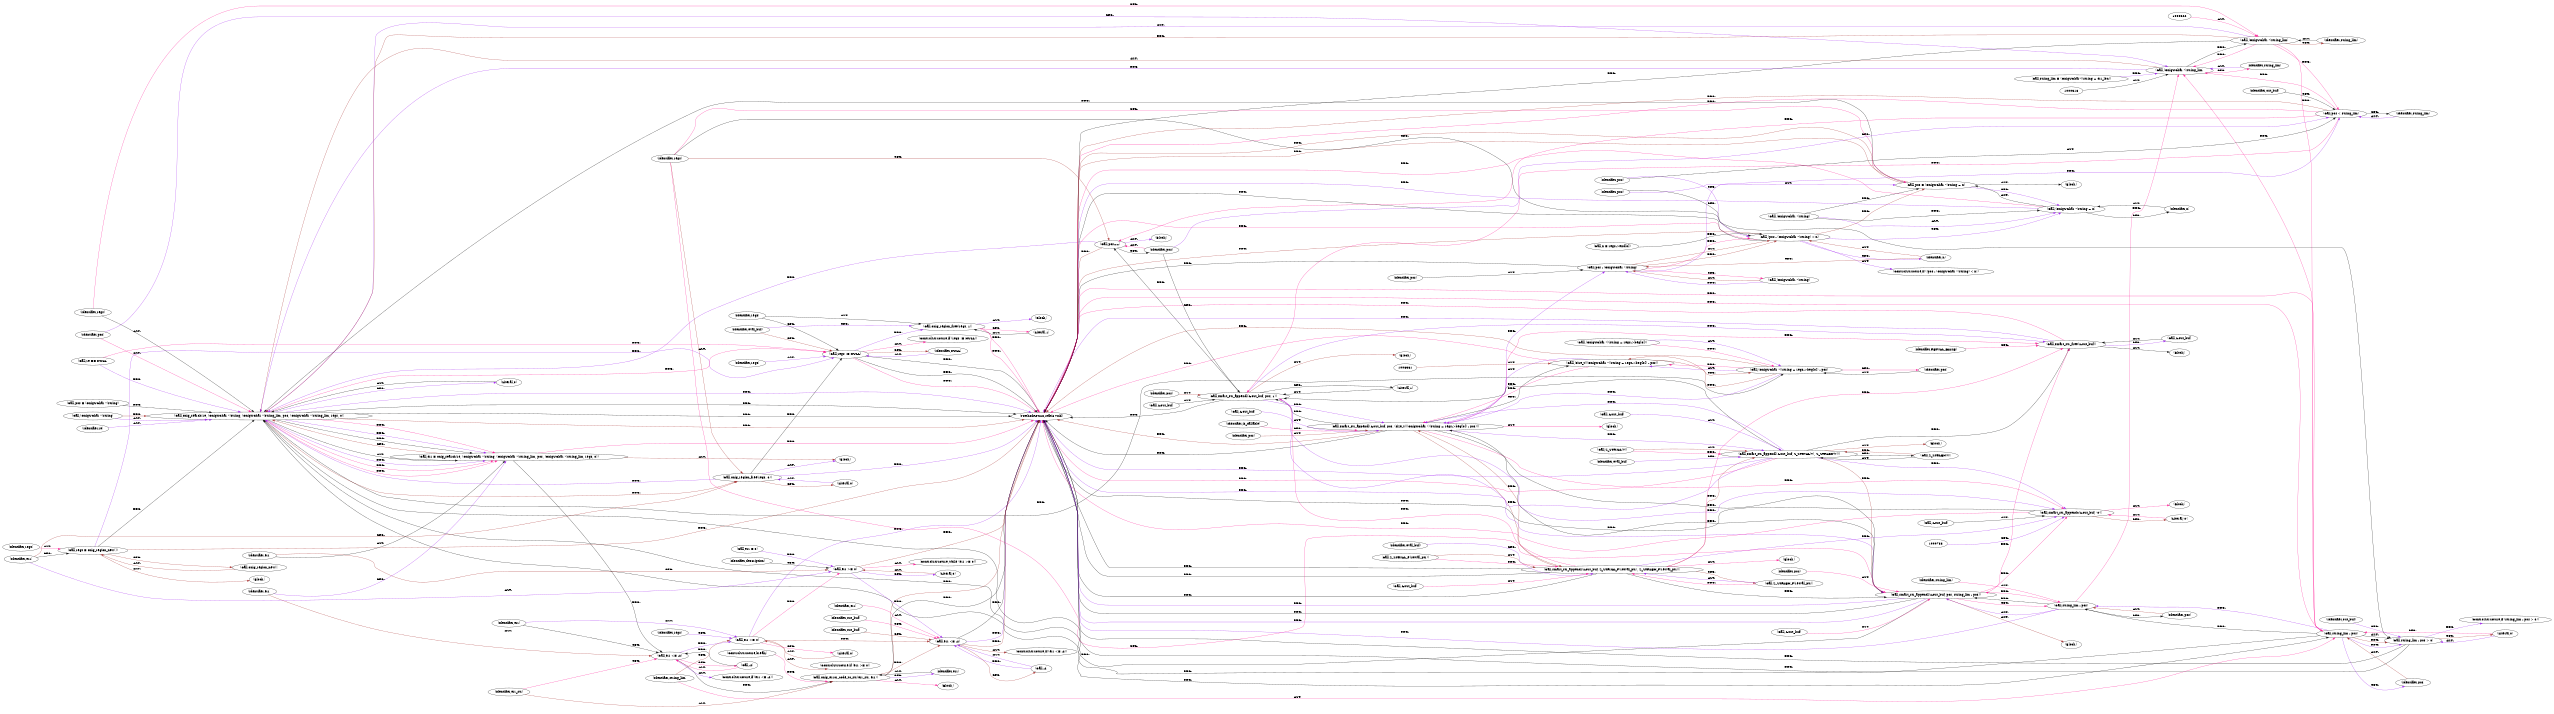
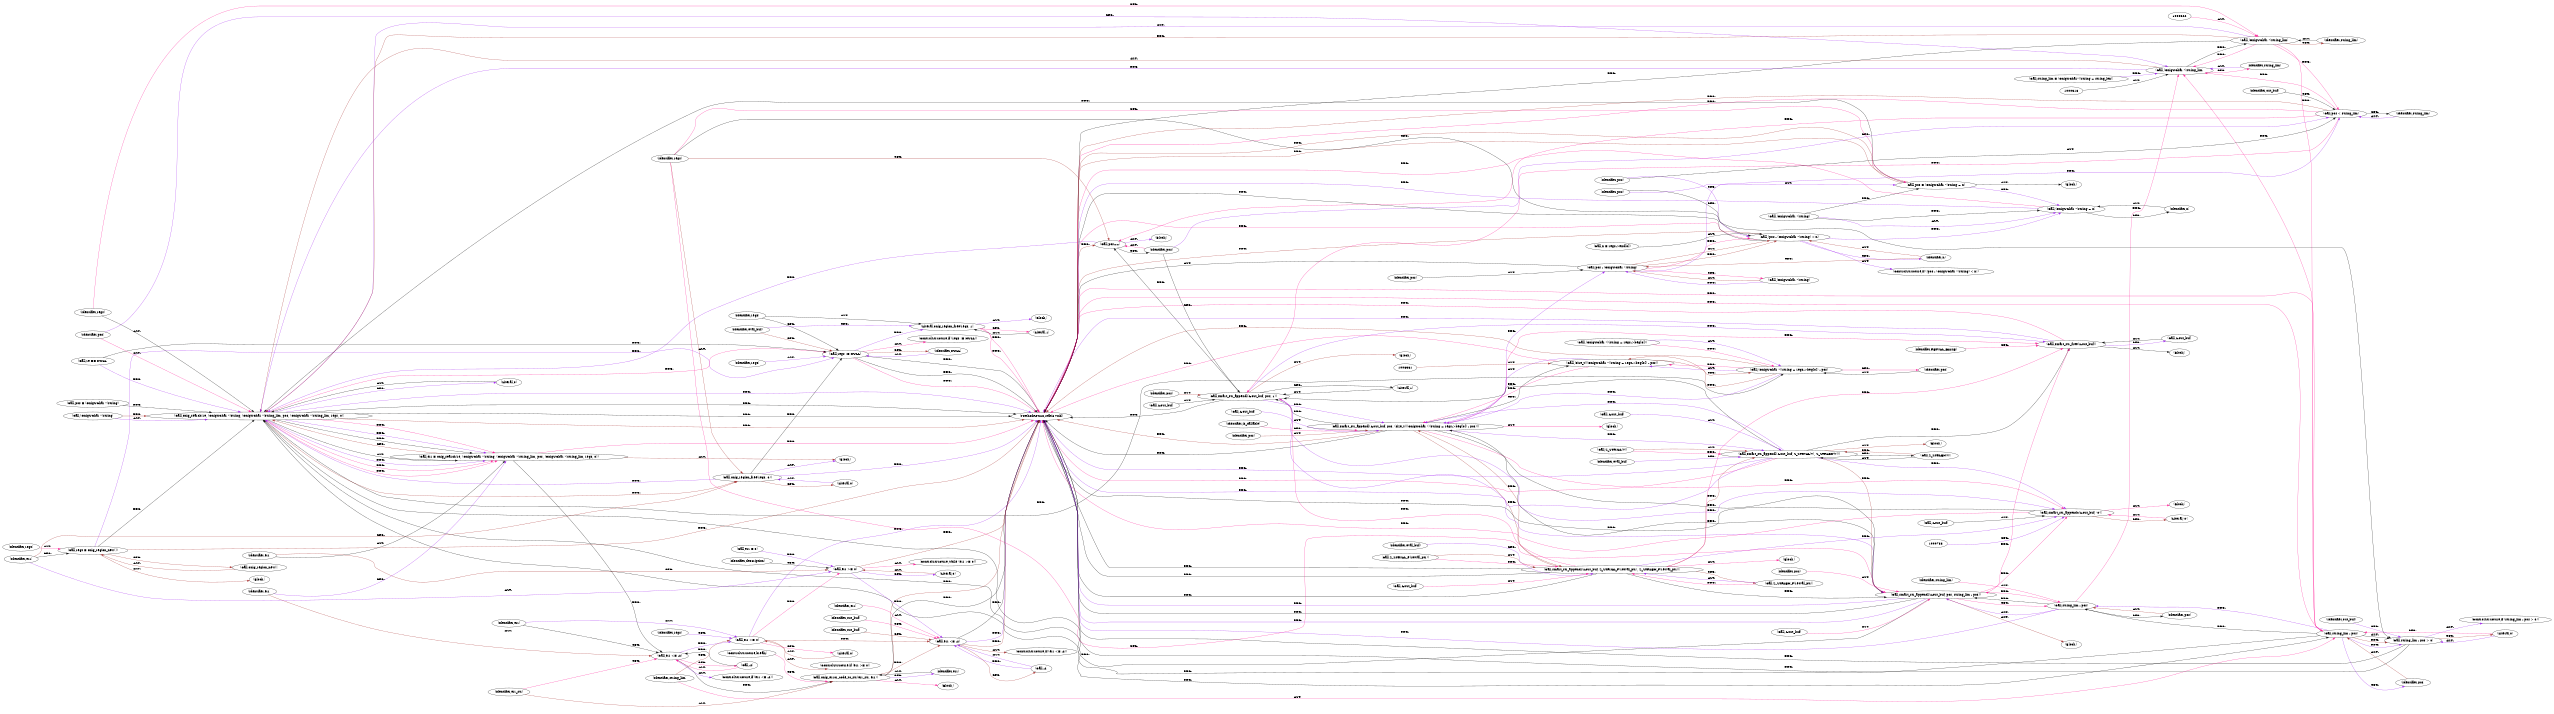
node "(Call,string_lim = (OnigUChar*)(string + err_len))": label "(Call,string_lim = (OnigUChar*)(string + err_len))" -> "(Call,string_lim = (OnigUChar*)(string + string_len))"
edge "(Call,(OnigUChar *)string + n)" -> "(Call,pos = (OnigUChar *)string + n)": removed, label "AST:"
edge "(Call,(pos - (OnigUChar *)string) < n)" -> "(Call,pos = (OnigUChar *)string + n)": removed, label "DDG:"
edge "(Call,(pos - (OnigUChar *)string) < n)" -> "(Call,(OnigUChar *)string + n)": label "CFG: " -> "DDG: "
edge "(Call,n = regs->end[0])" -> "(Call,(pos - (OnigUChar *)string) < n)": label "DDG: " -> "AST: "
edge "(Call,pos - (OnigUChar *)string)" -> "(MethodReturn,static void)": label "DDG: " -> "AST: "
edge "(Call,pos++)" -> "(MethodReturn,static void)": reversed
node "(Call,onig_region_free(regs, 1))": label "(Call,onig_region_free(regs, 1))" -> "(Literal,onig_region_free(regs, 1))"
edge "(Call,re == NULL)" -> "(Call,regs != NULL)": color deeppink -> black
node "(Identifier,re)": removed
edge "(Call,string_lim - pos > 0)" -> "(ControlStructure,if (string_lim - pos > 0))": label "DDG: " -> "AST: "
edge "(ControlStructure,break;)" -> "(Call,onig_error_code_to_str(err_str, err))": label "DDG: " -> "CFG: "
